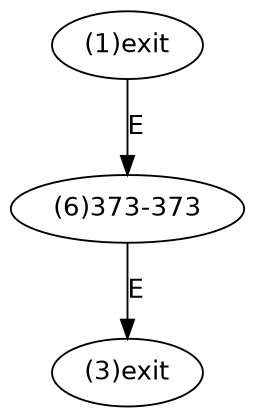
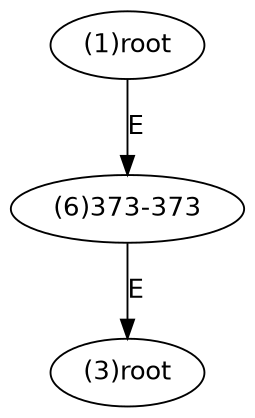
node "(1)exit": label "(1)exit" -> "(1)root"
node "(3)exit": label "(3)exit" -> "(3)root"
